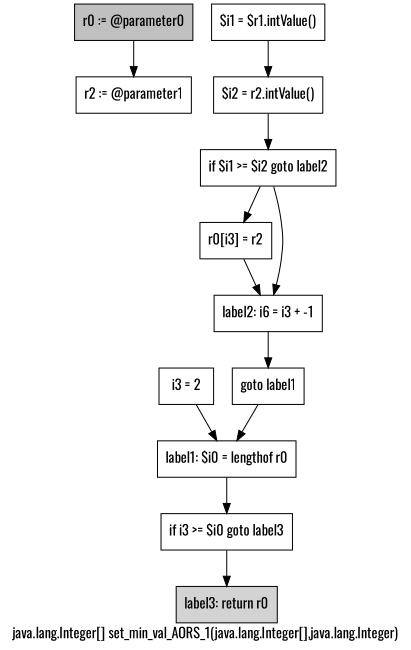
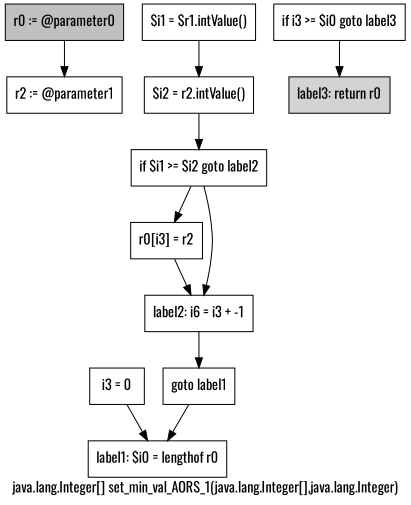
node "i3 = 2": label "i3 = 2" -> "i3 = 0"
edge "label1: $i0 = lengthof r0" -> "if i3 >= $i0 goto label3": removed
